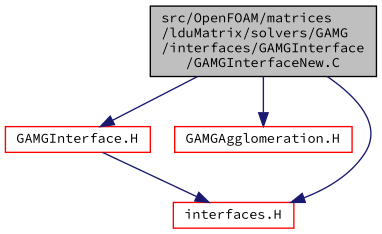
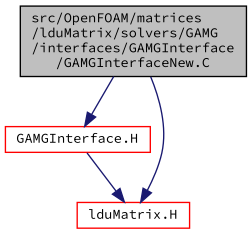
node "GAMGAgglomeration.H": removed
node "interfaces.H": label "interfaces.H" -> "lduMatrix.H"
